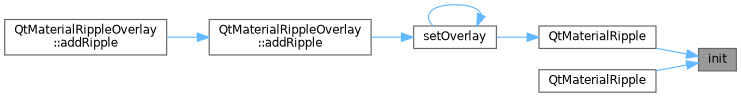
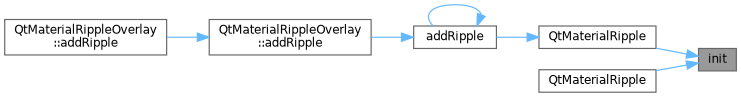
node "setOverlay": label "setOverlay" -> "addRipple"
